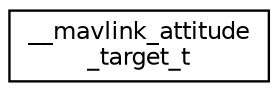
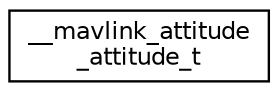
node "__mavlink_attitude _target_t": label "__mavlink_attitude _target_t" -> "__mavlink_attitude _attitude_t"
